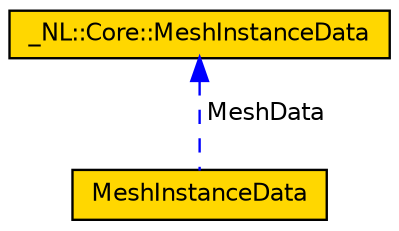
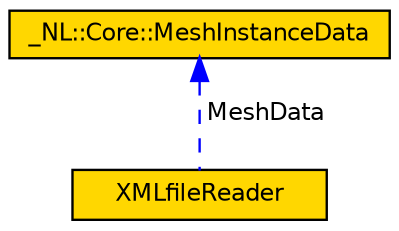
node "MeshInstanceData": label "MeshInstanceData" -> "XMLfileReader"
